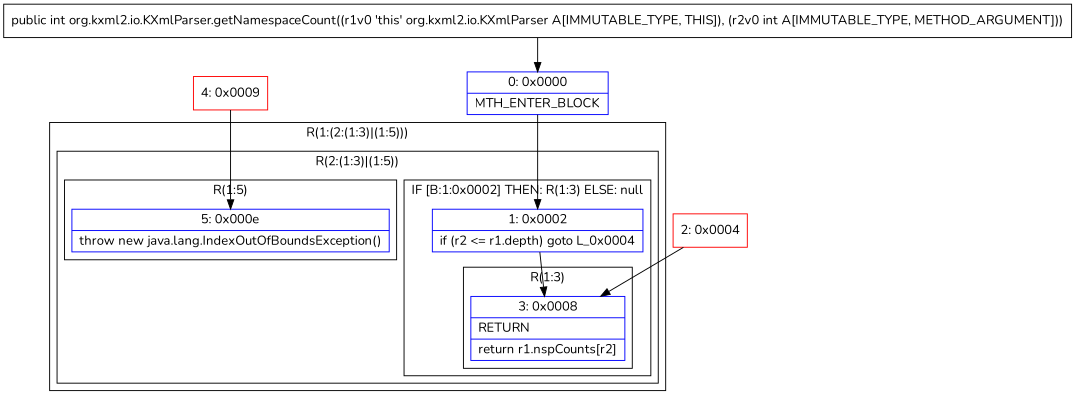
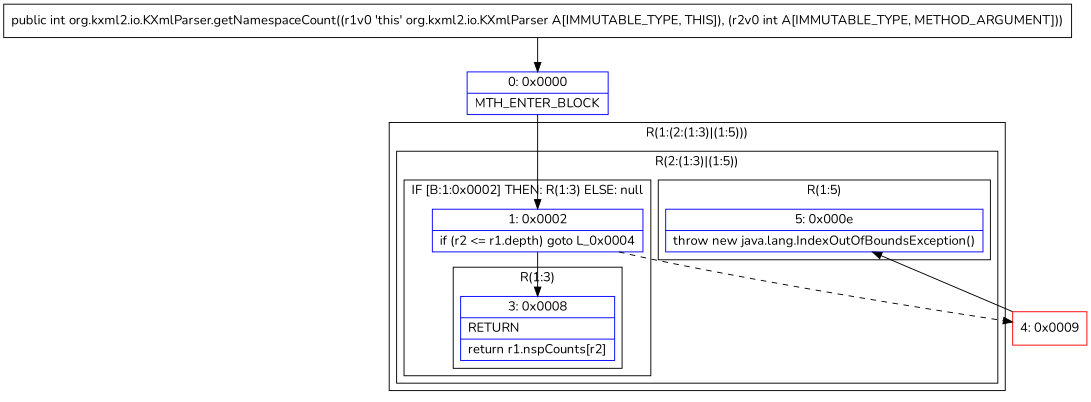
node "2: 0x0004": removed
edge "1: 0x0002" -> "4: 0x0009": added
